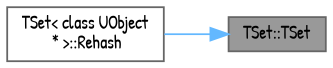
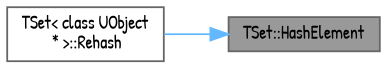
node "TSet::TSet": label "TSet::TSet" -> "TSet::HashElement"
